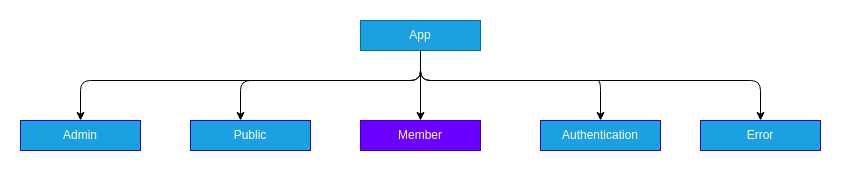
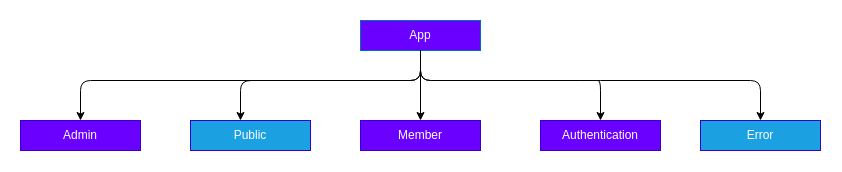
node "App": fillcolor #1ba1e2 -> #6a00ff
node "Admin": fillcolor #1ba1e2 -> #6a00ff
node "Authentication": fillcolor #1ba1e2 -> #6a00ff
